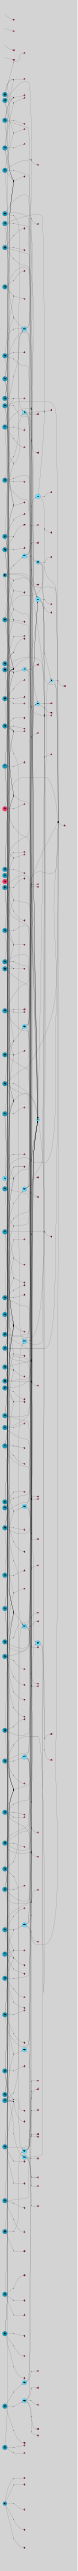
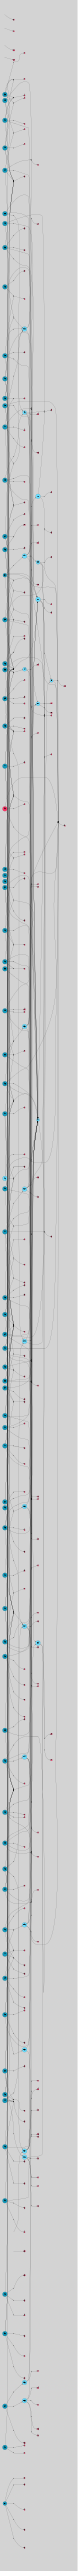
node "T460": fillcolor #ff3366 -> #1199bb
node "T323": removed
